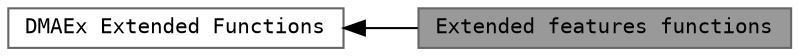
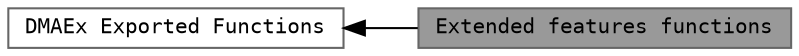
node "DMAEx Extended Functions": label "DMAEx Extended Functions" -> "DMAEx Exported Functions"
